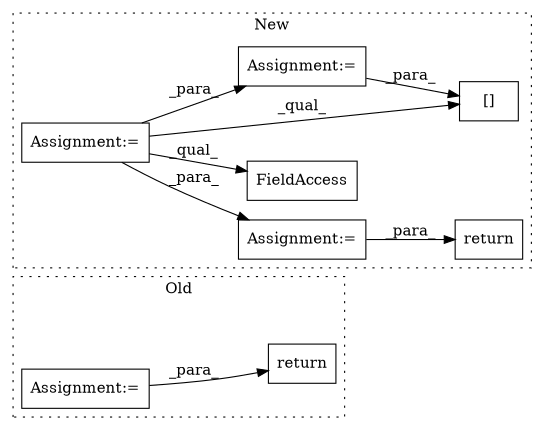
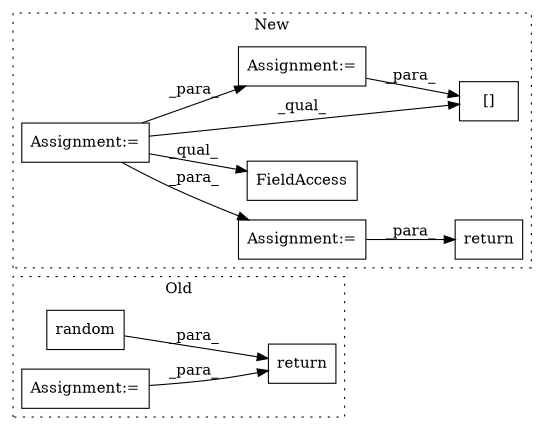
node "random": added
